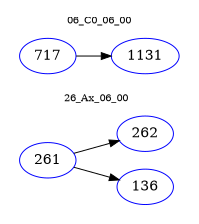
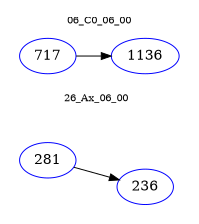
node "1131": label "1131" -> "1136"
node "262": removed
node "261": label "261" -> "281"
node "136": label "136" -> "236"
